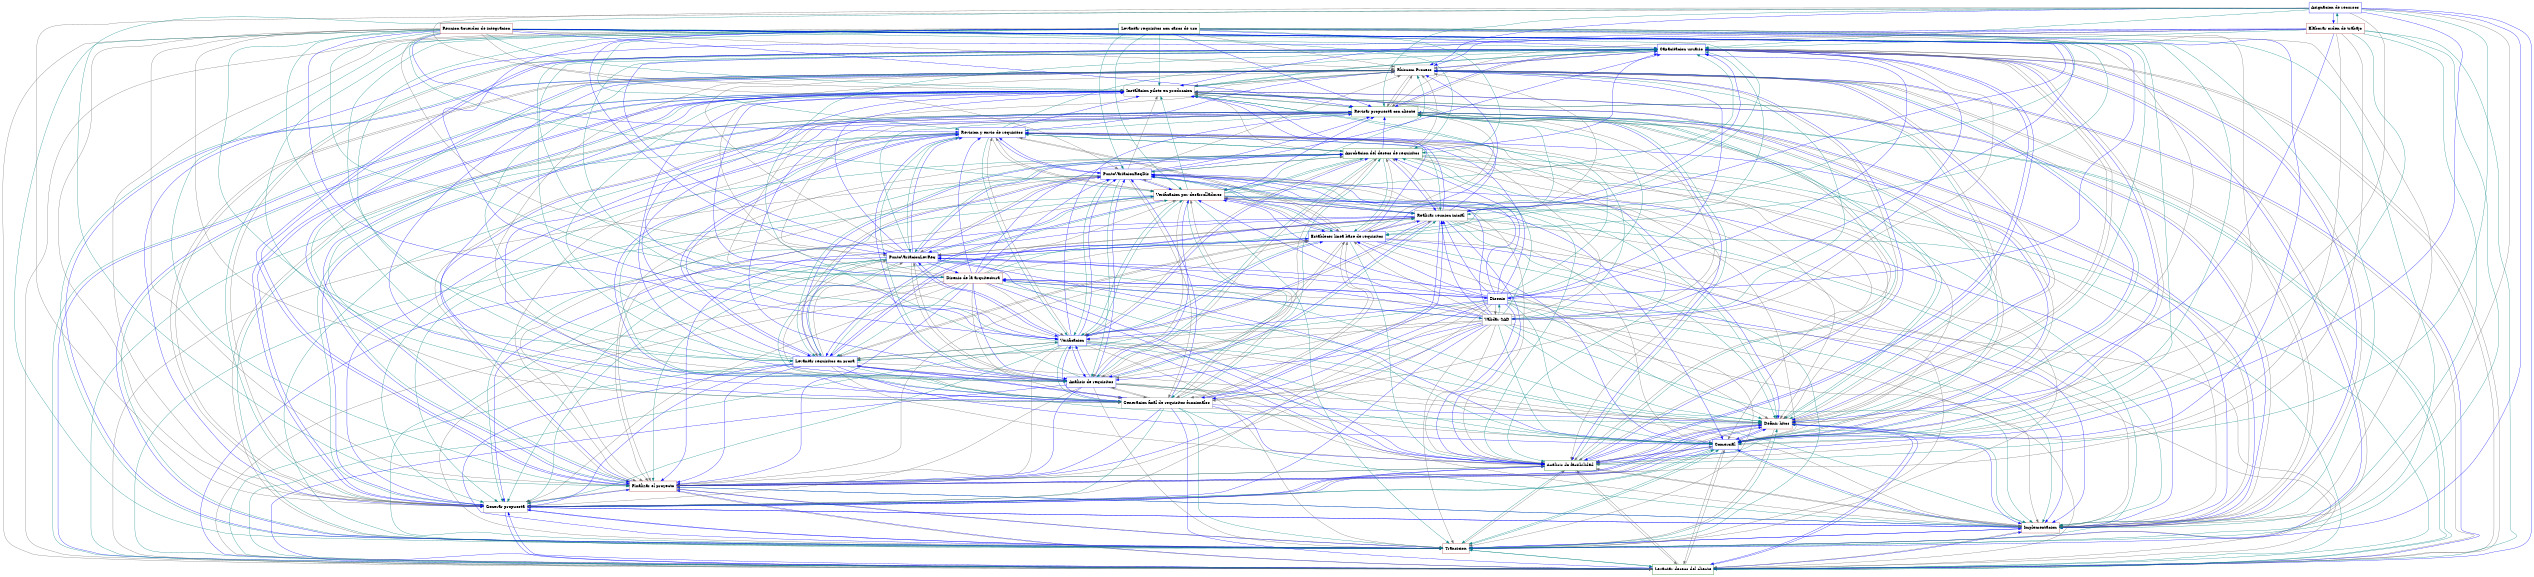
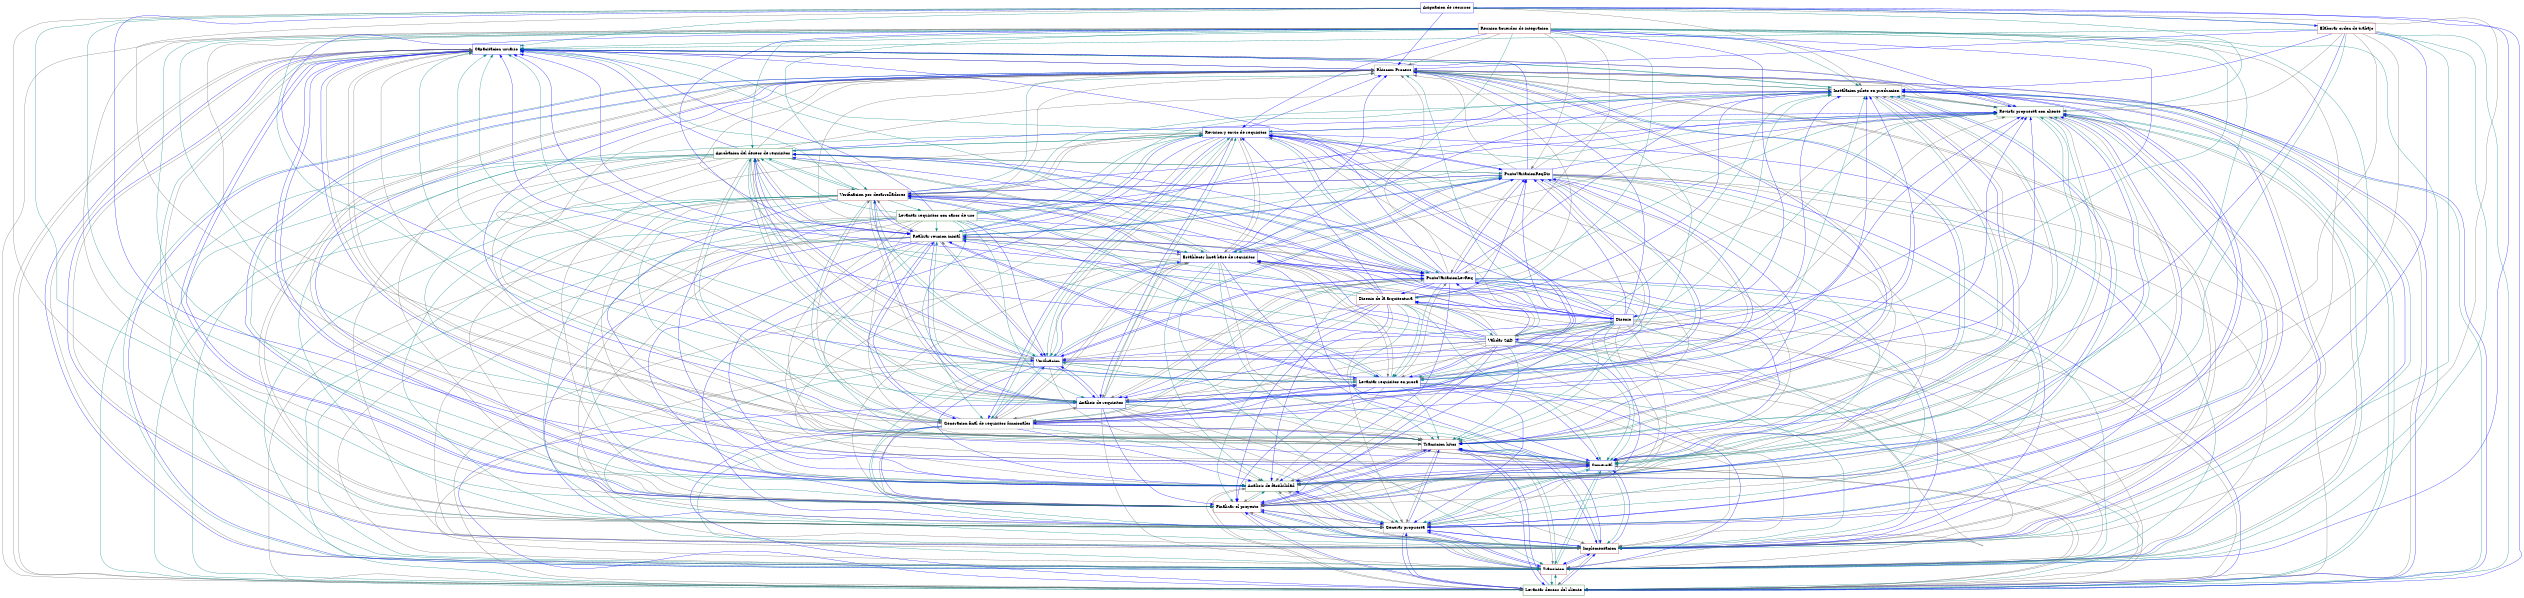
edge "Levantar requisitos con casos de uso" -> "Verificacion por desarrolladores": reversed
node "Definir hitos": label "Definir hitos" -> "Transicion hitos"
edge "Verificacion" -> "Levantar deseos del cliente": removed
